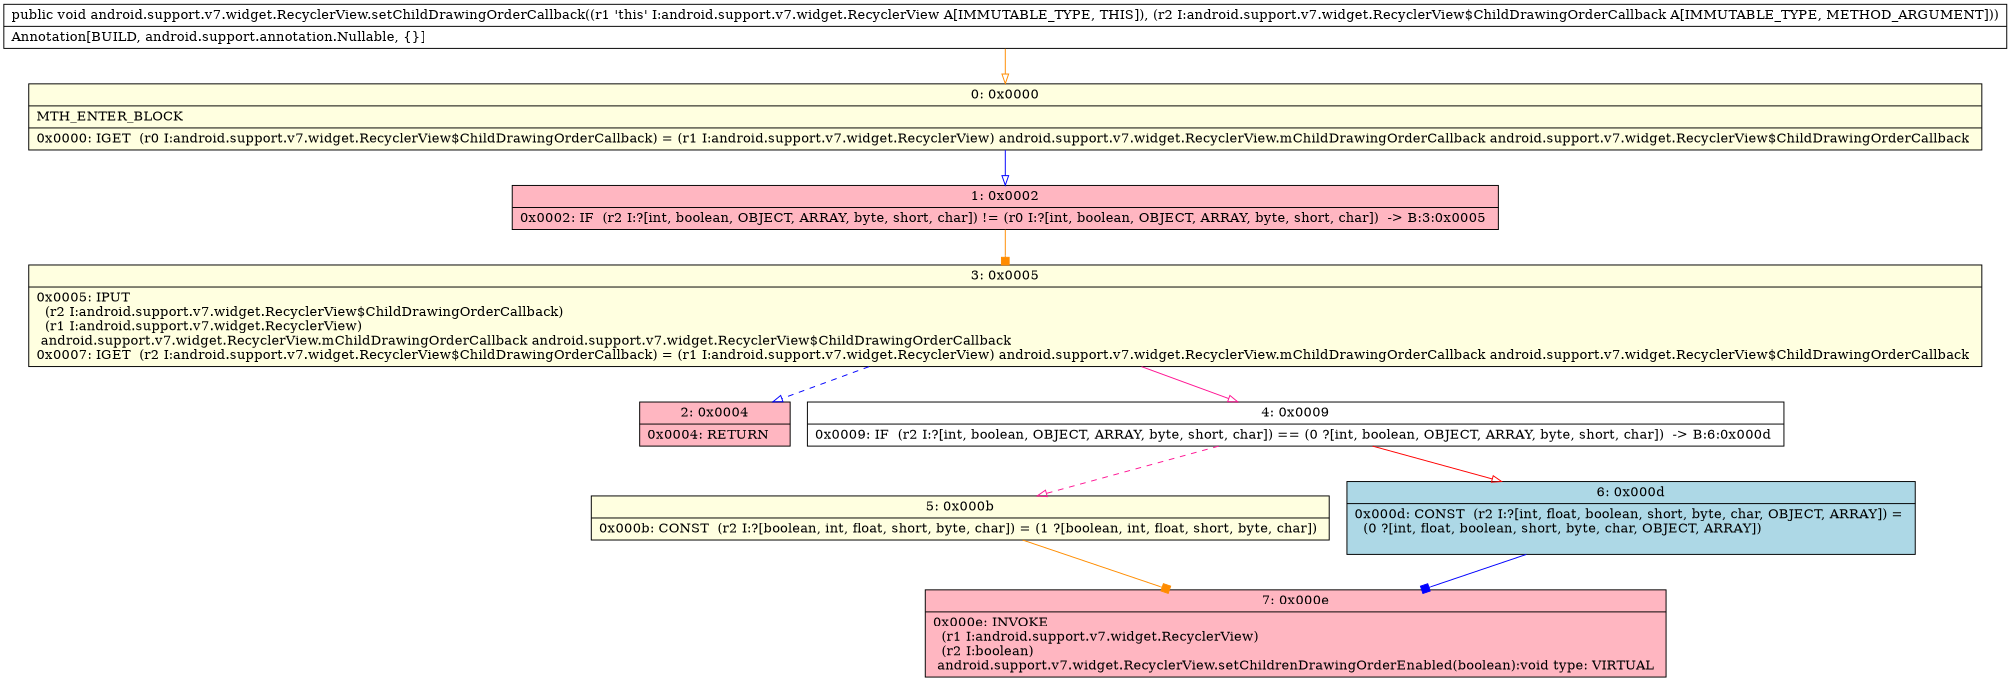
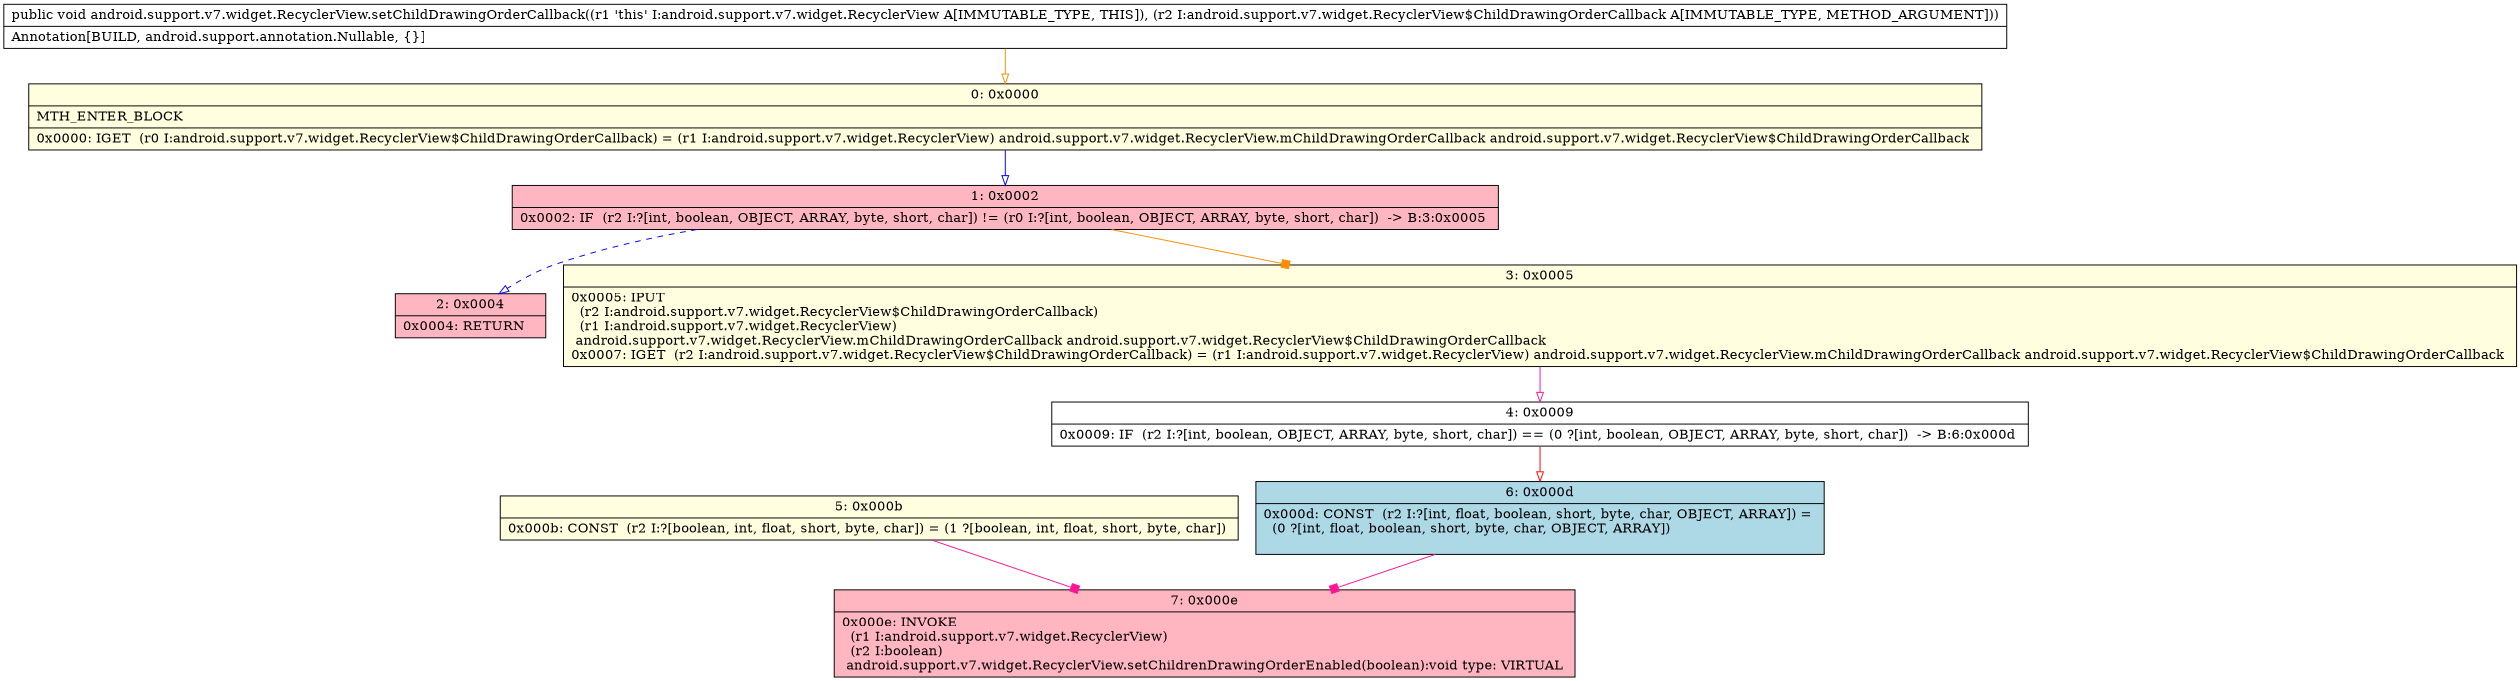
edge "3: 0x0005" -> "2: 0x0004": now "1: 0x0002" -> "2: 0x0004"
edge "4: 0x0009" -> "5: 0x000b": removed
edge "5: 0x000b" -> "7: 0x000e": color darkorange -> deeppink
edge "6: 0x000d" -> "7: 0x000e": color blue -> deeppink
